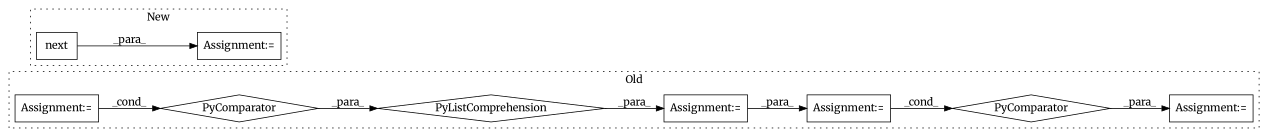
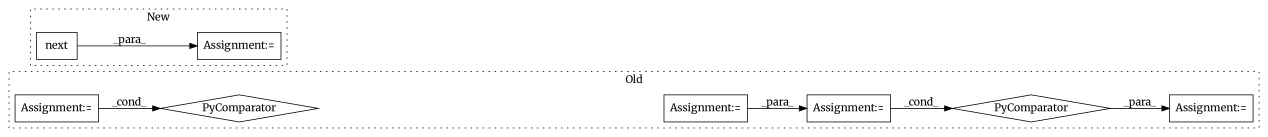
node "PyListComprehension": removed
